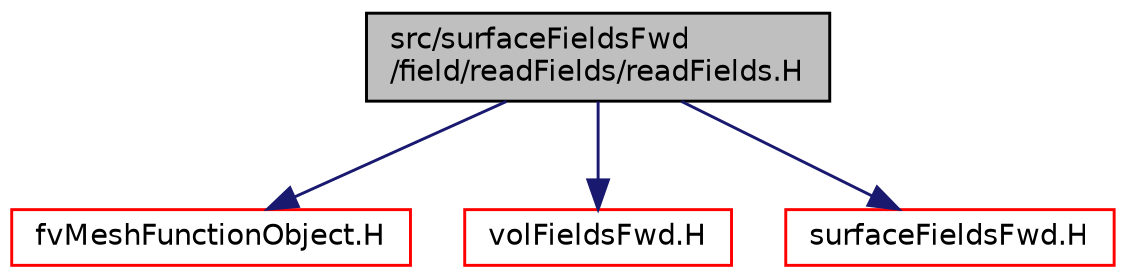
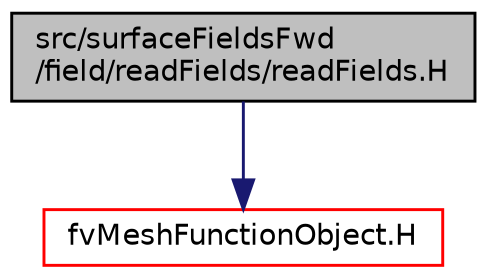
node "volFieldsFwd.H": removed
node "surfaceFieldsFwd.H": removed
